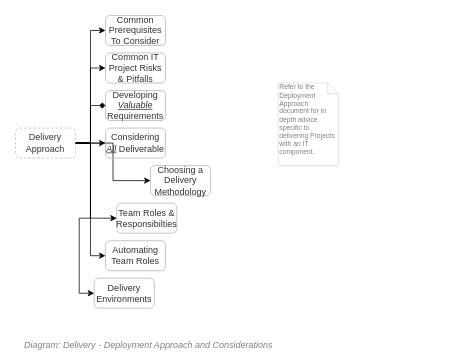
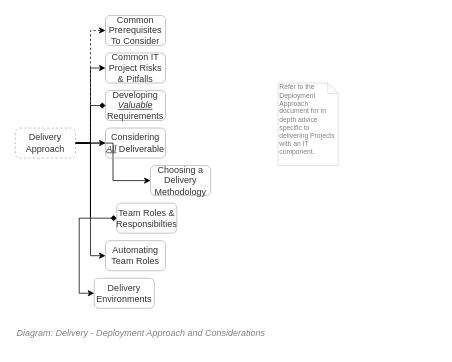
edge "Delivery Approach" -> "Common Prerequisites To Consider": style solid -> dashed
edge "Delivery Approach" -> "Team Roles & Responsibilties": arrowhead classic -> diamond
node "Diagram: Delivery - Deployment Approach and Considerations": moved (218, 342) -> (210, 330)
